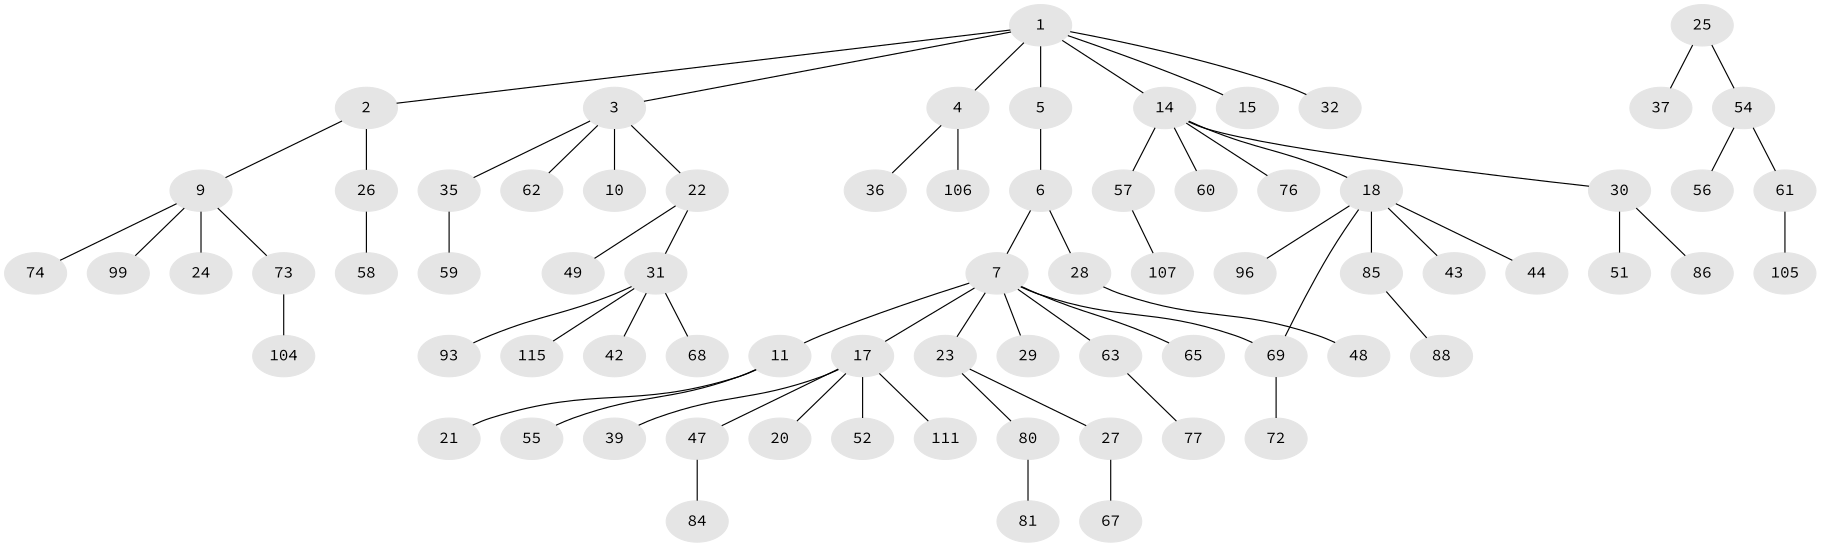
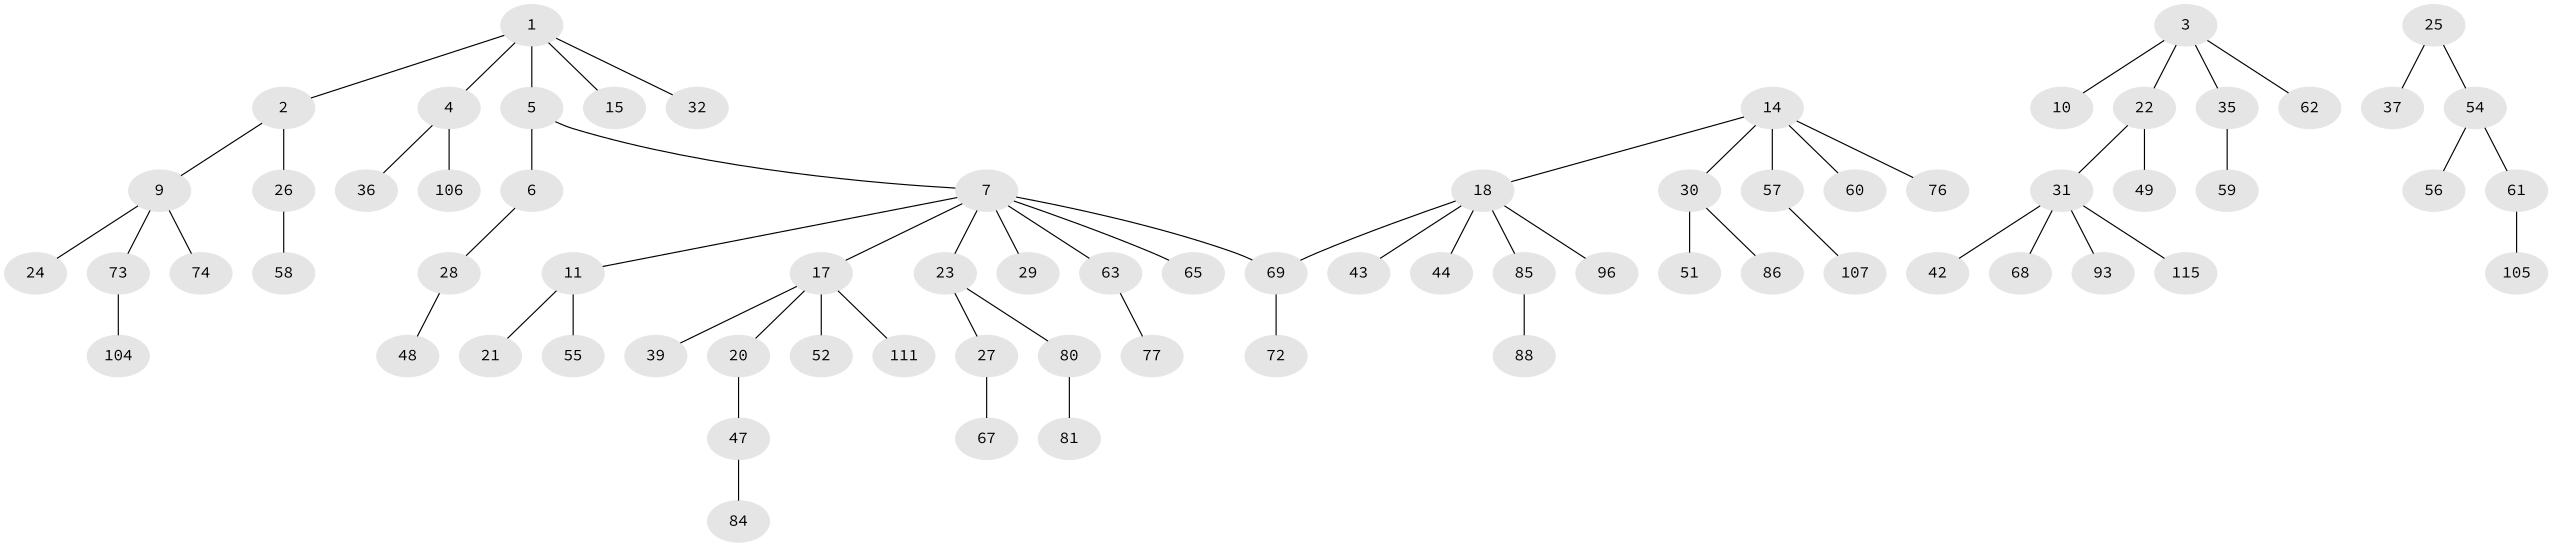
edge "1" -- "3": removed
edge "1" -- "14": removed
edge "6" -- "7": now "5" -- "7"
node "99": removed
edge "17" -- "47": now "20" -- "47"
